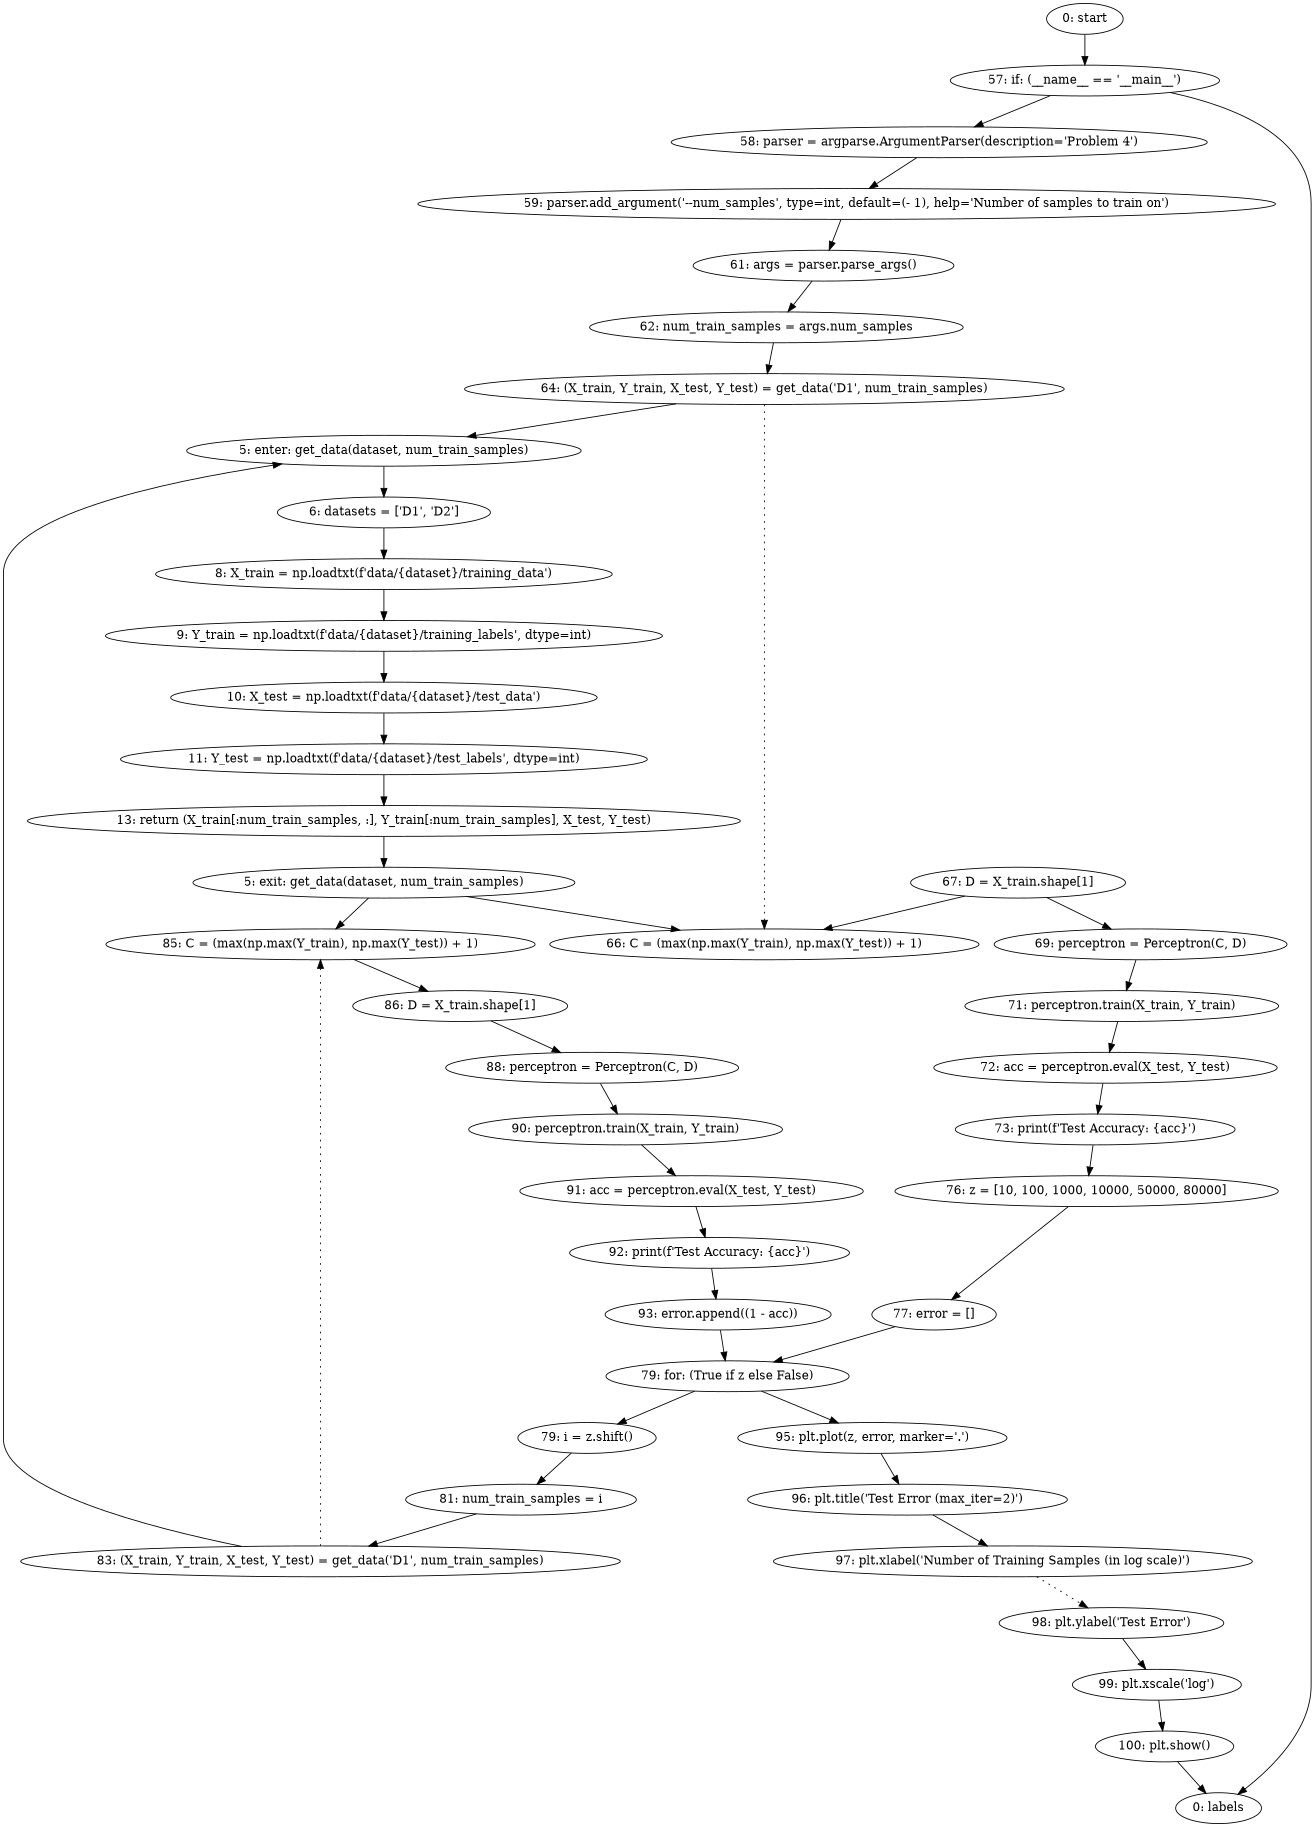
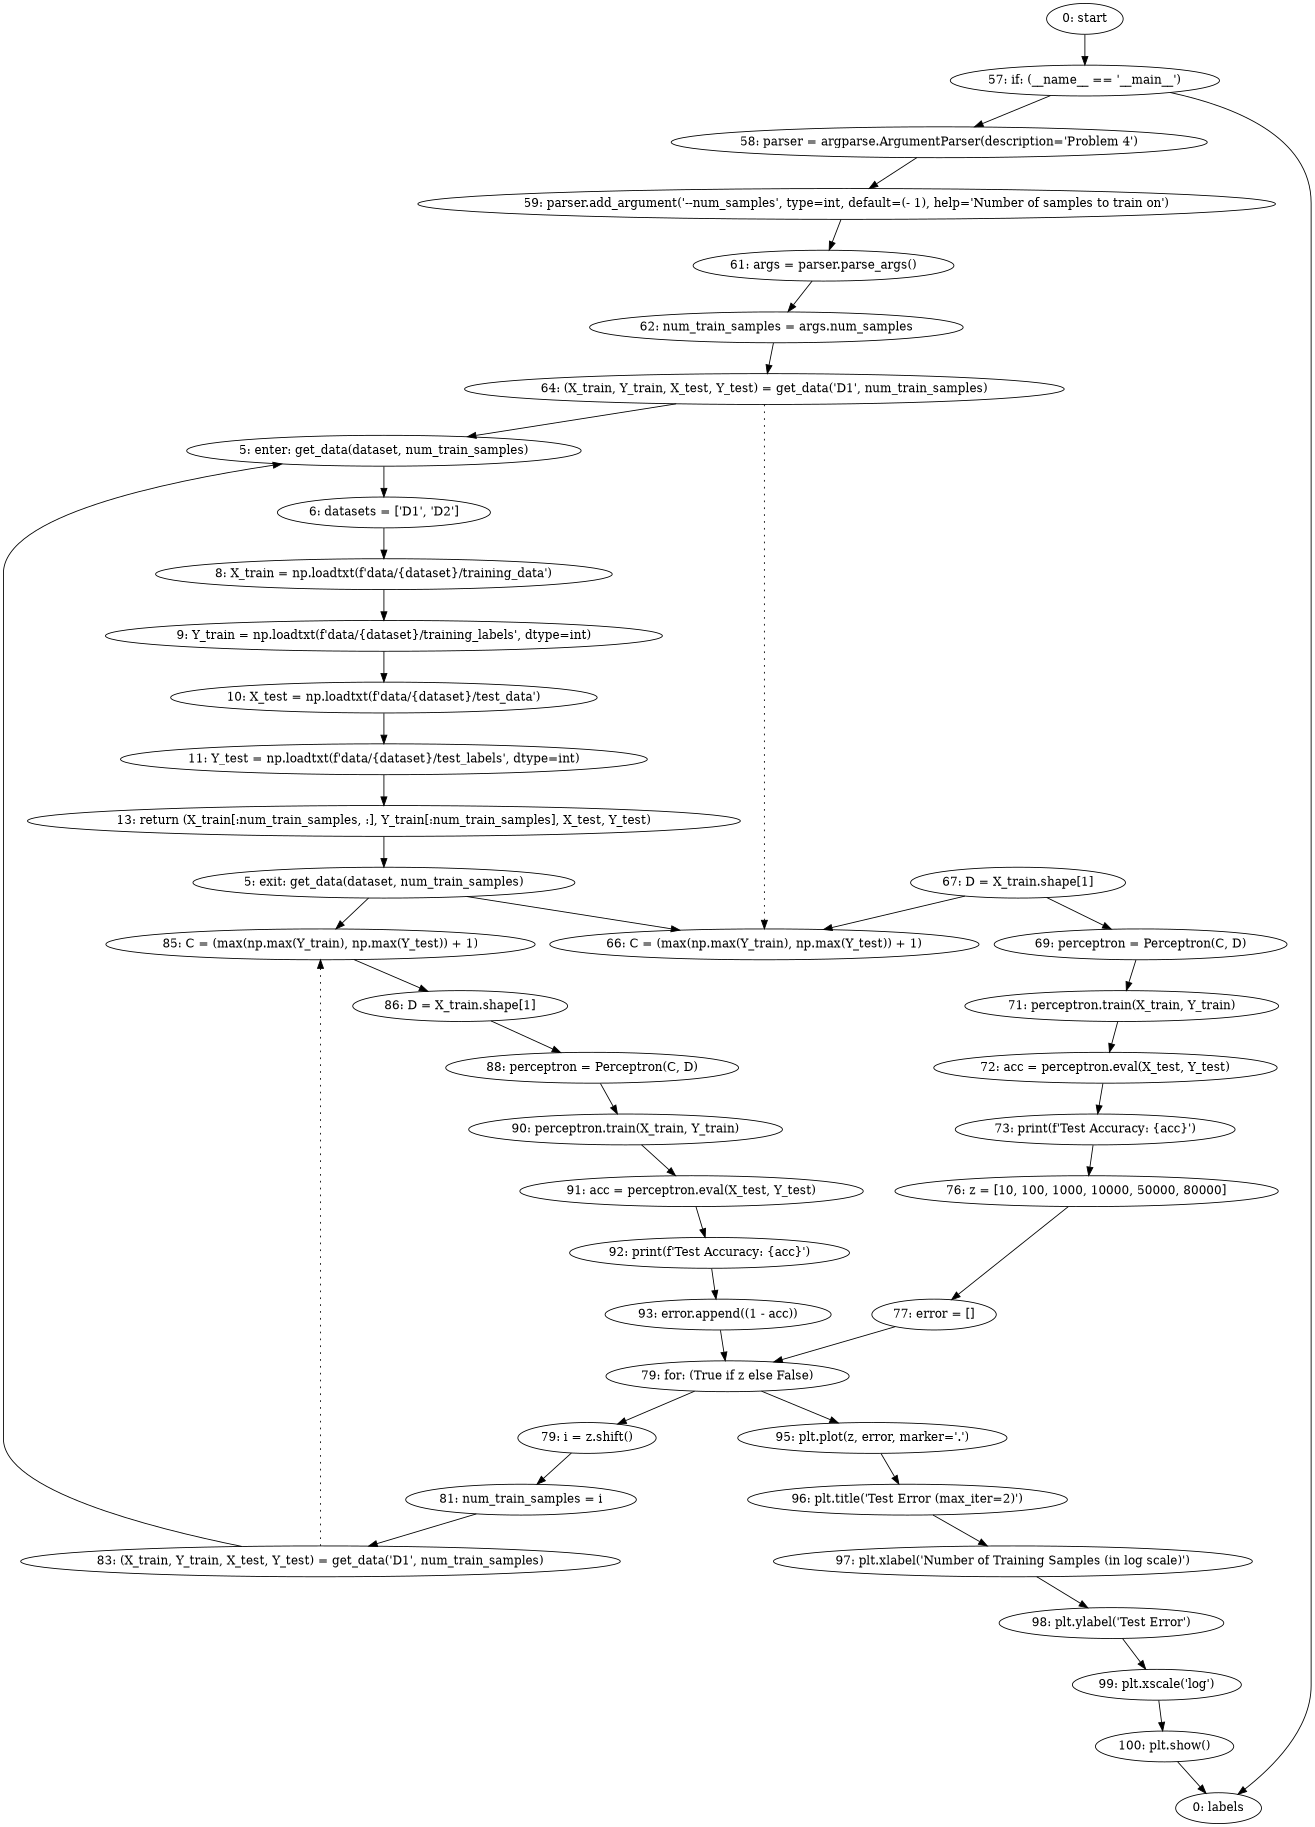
edge "97: plt.xlabel('Number of Training Samples (in log scale)')" -> "98: plt.ylabel('Test Error')": style dotted -> solid
